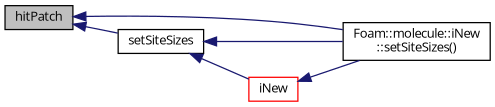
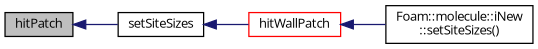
edge "Foam::molecule::iNew ::setSiteSizes()" -> "hitPatch": removed
edge "Foam::molecule::iNew ::setSiteSizes()" -> "setSiteSizes": removed
node "iNew": label "iNew" -> "hitWallPatch"
